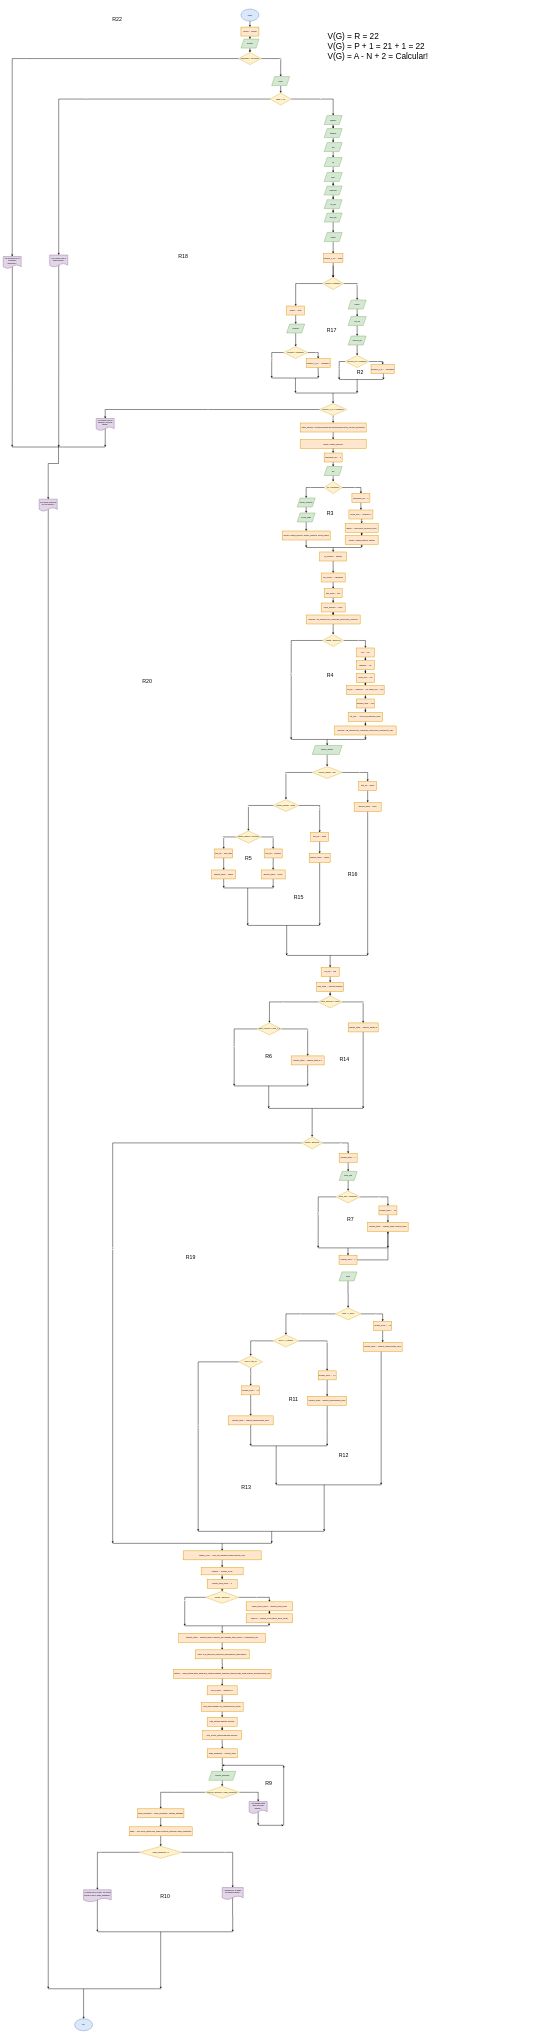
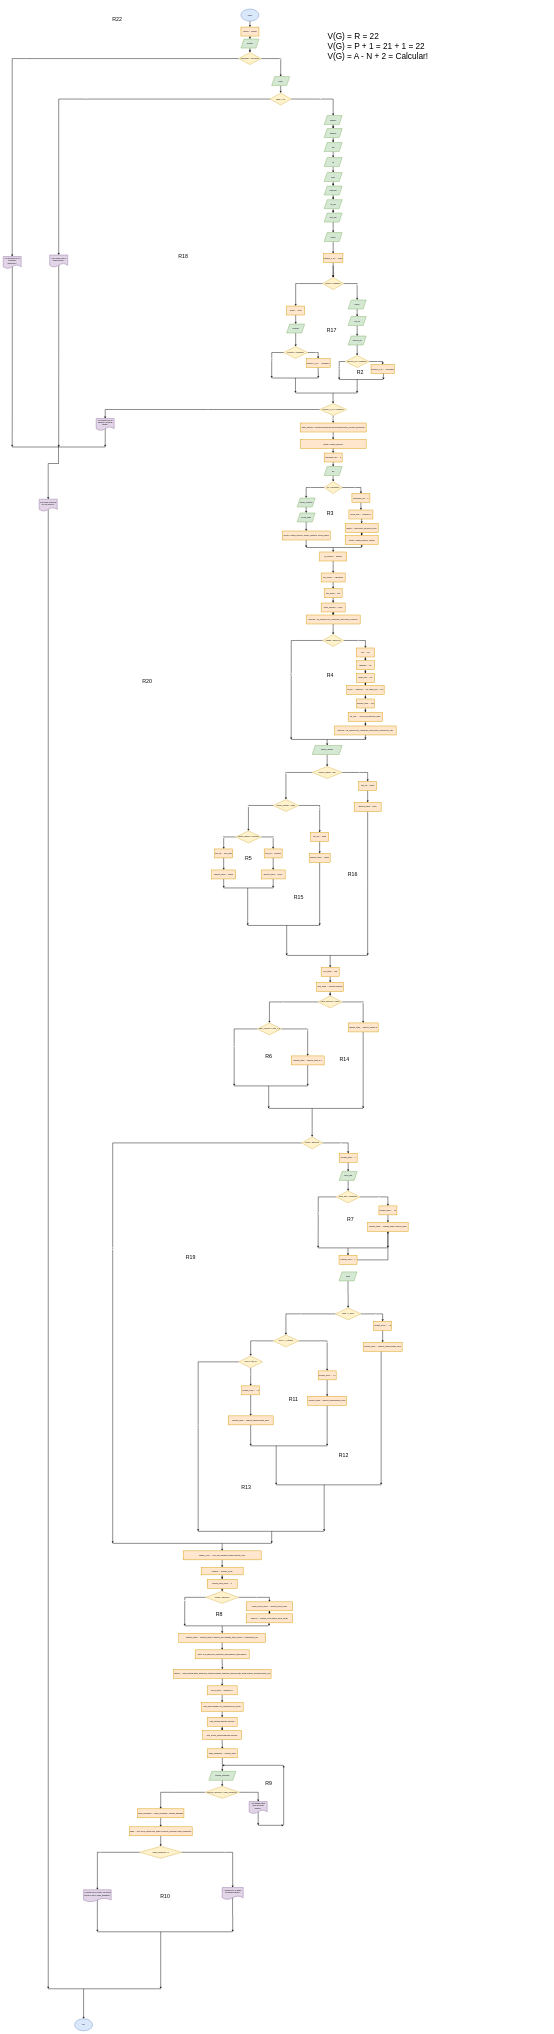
node "cod_atr ← cod": label "cod_atr ← cod" -> "cod_tarifa ← cod"
node "R8": added
